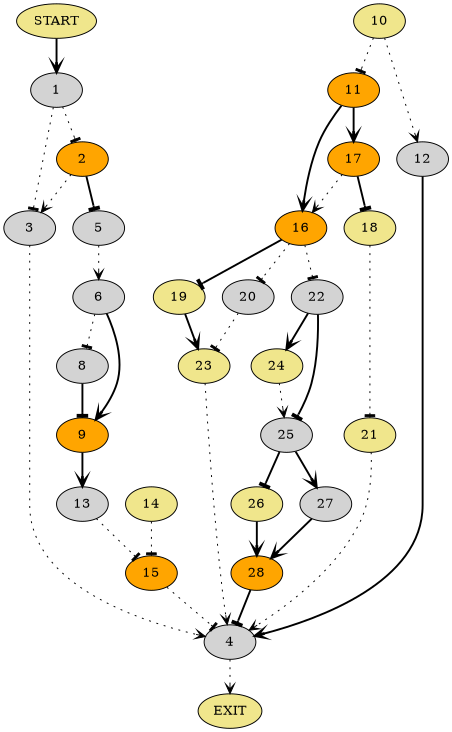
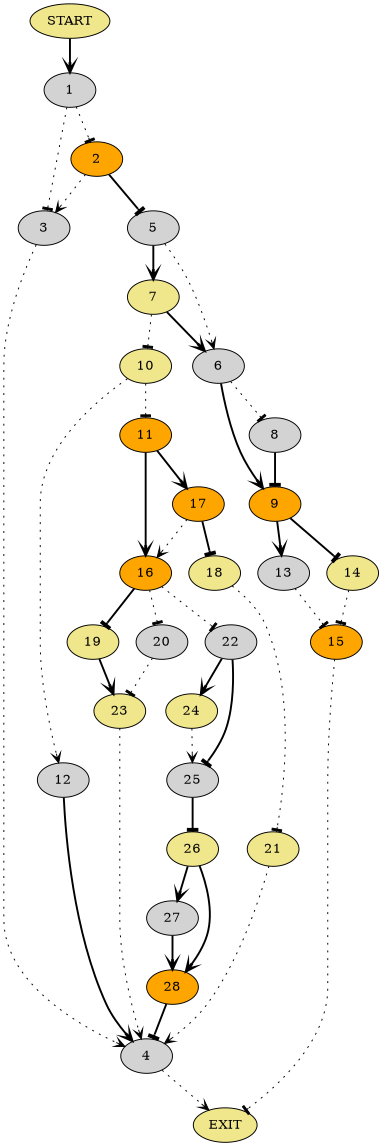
node "7": added
edge "25" -> "27": now "26" -> "27"
edge "9" -> "14": added
edge "15" -> "4": now "15" -> "EXIT"
